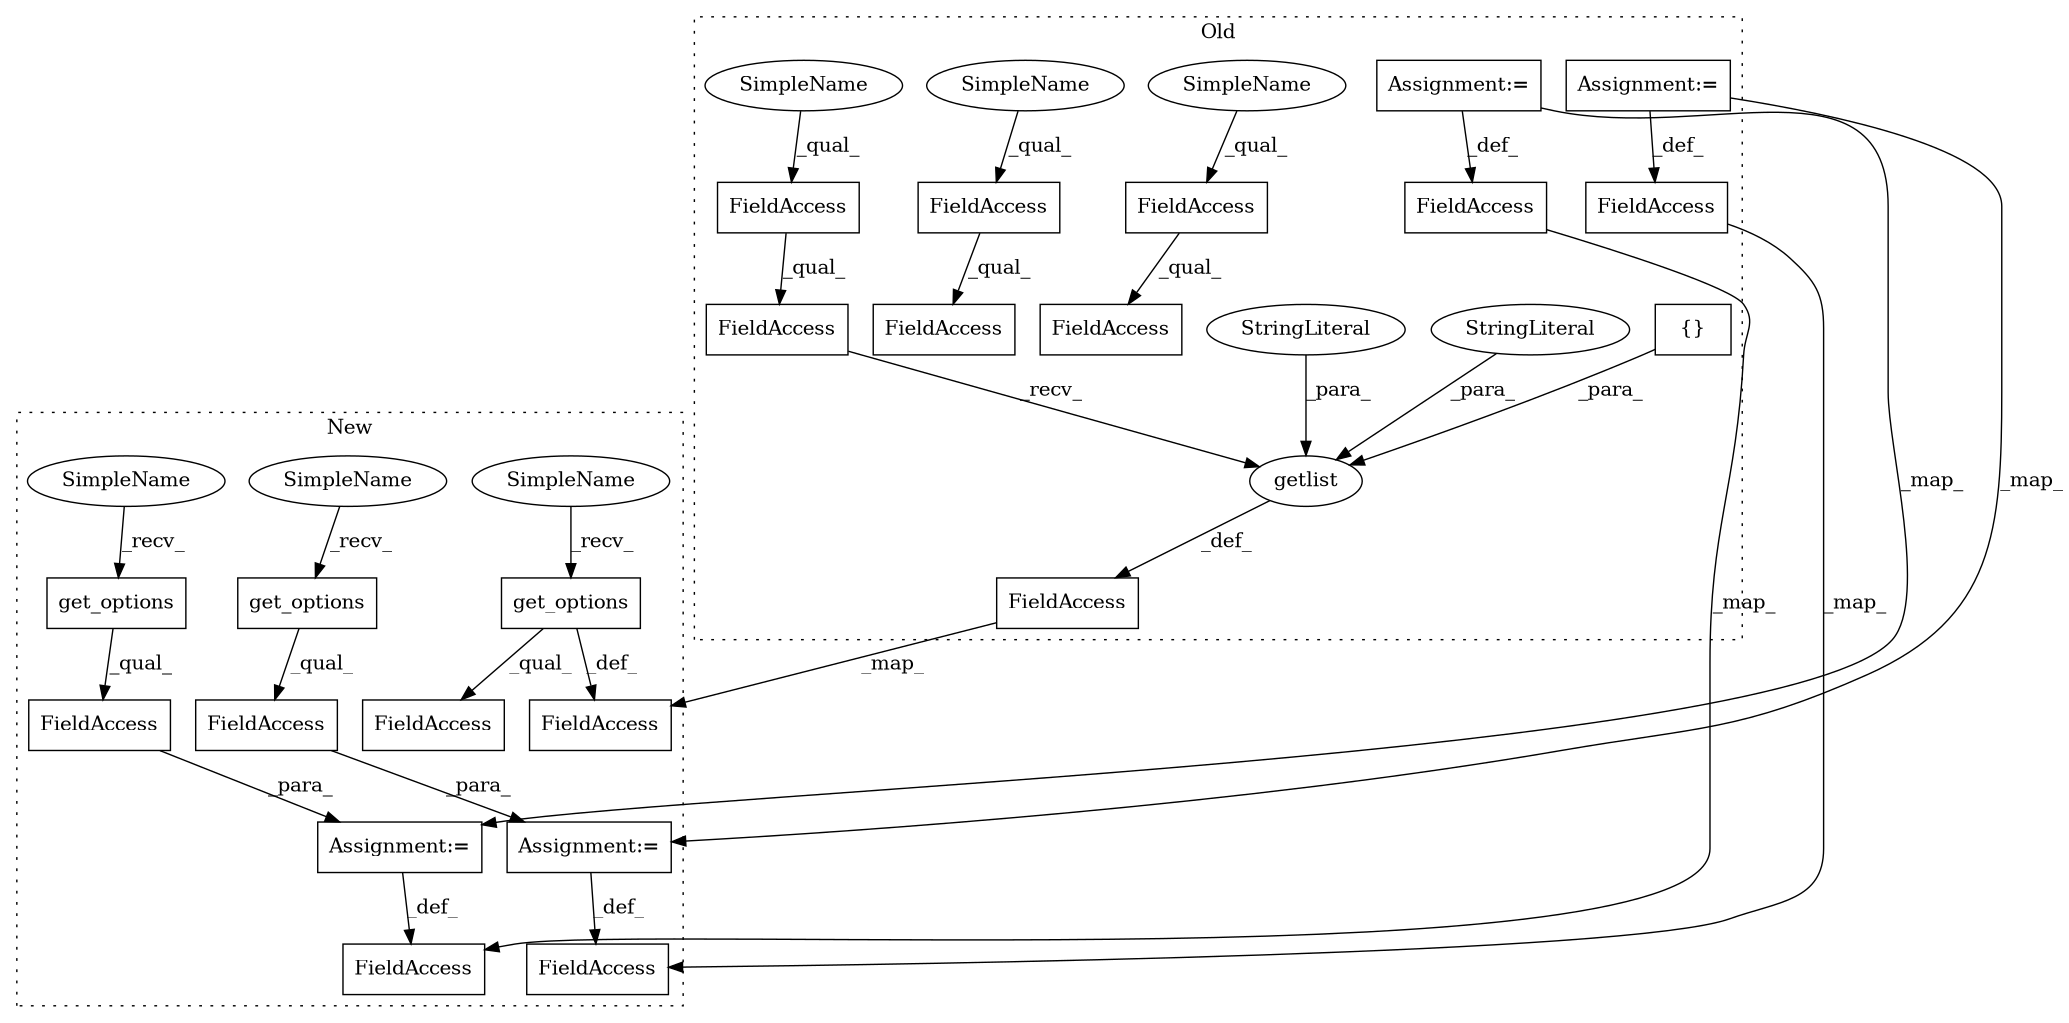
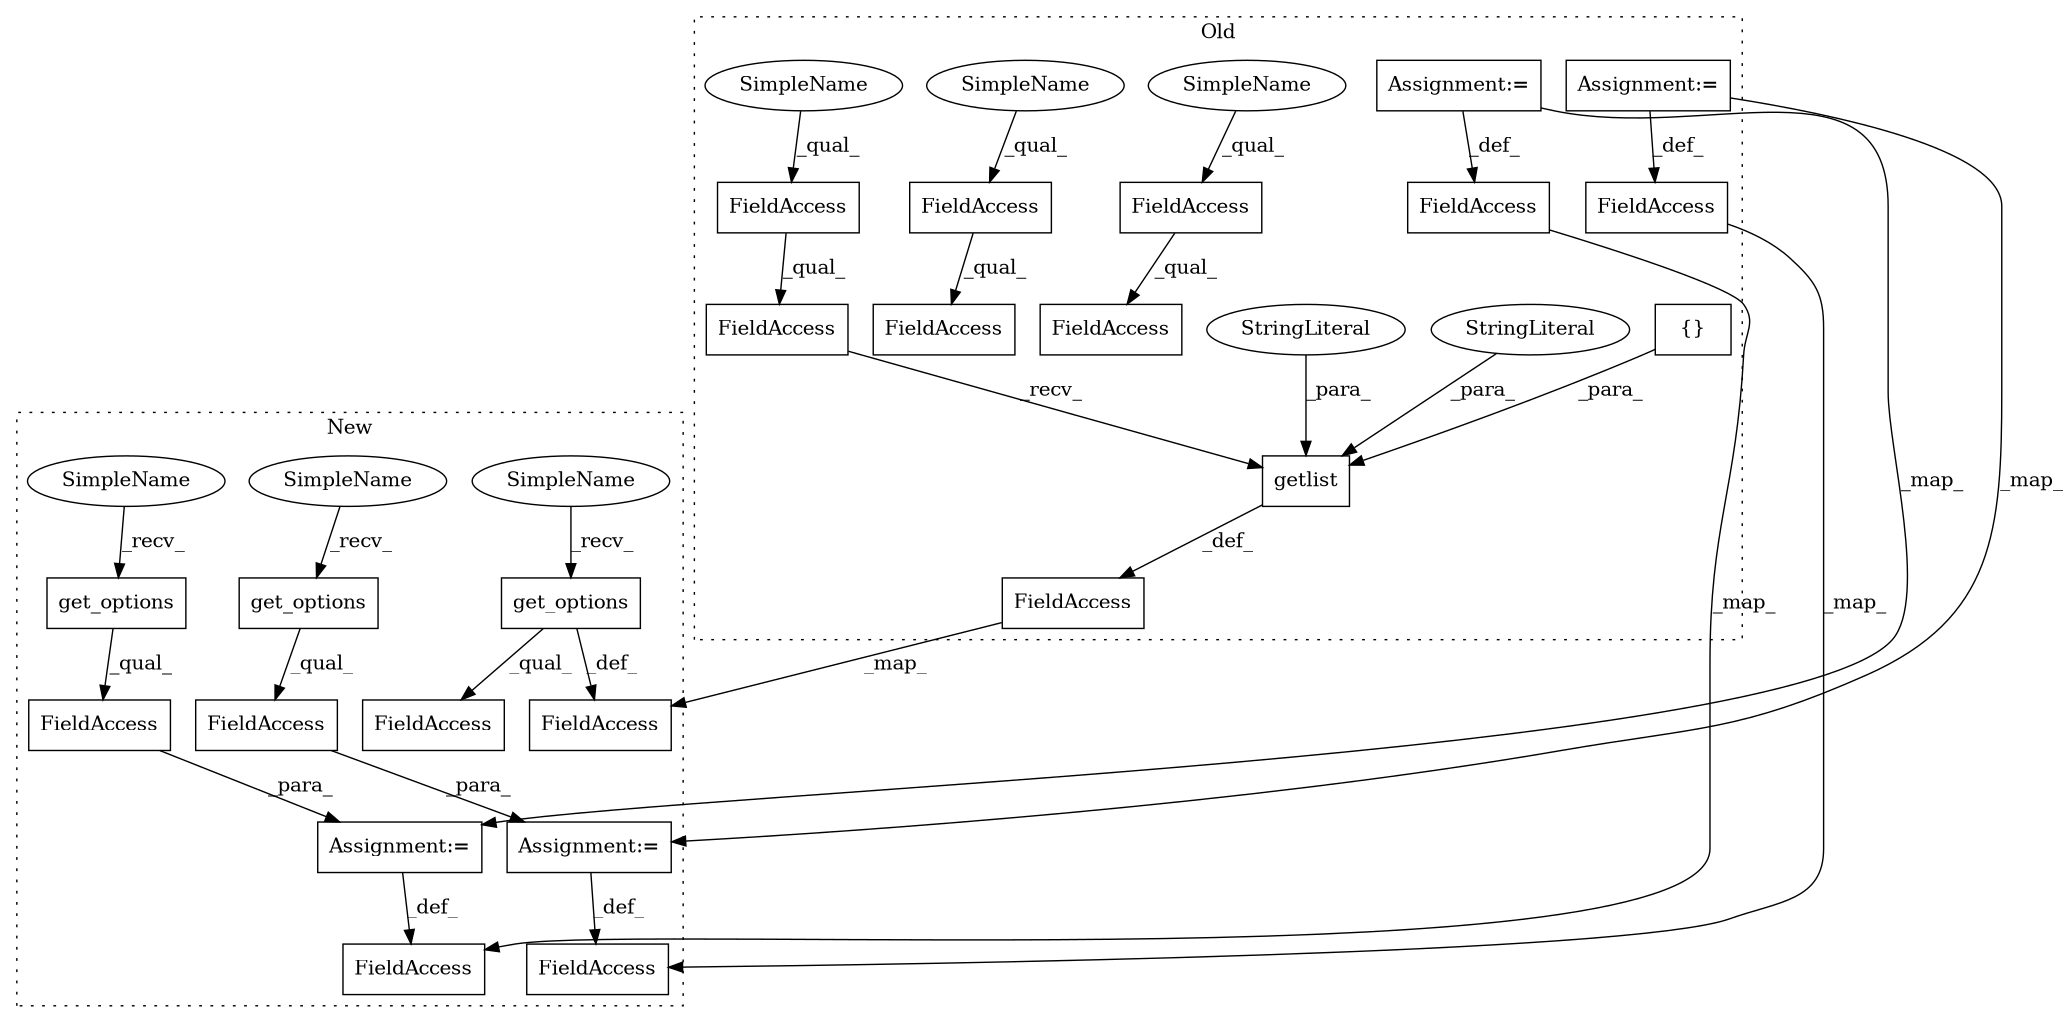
node "getlist": shape ellipse -> box
